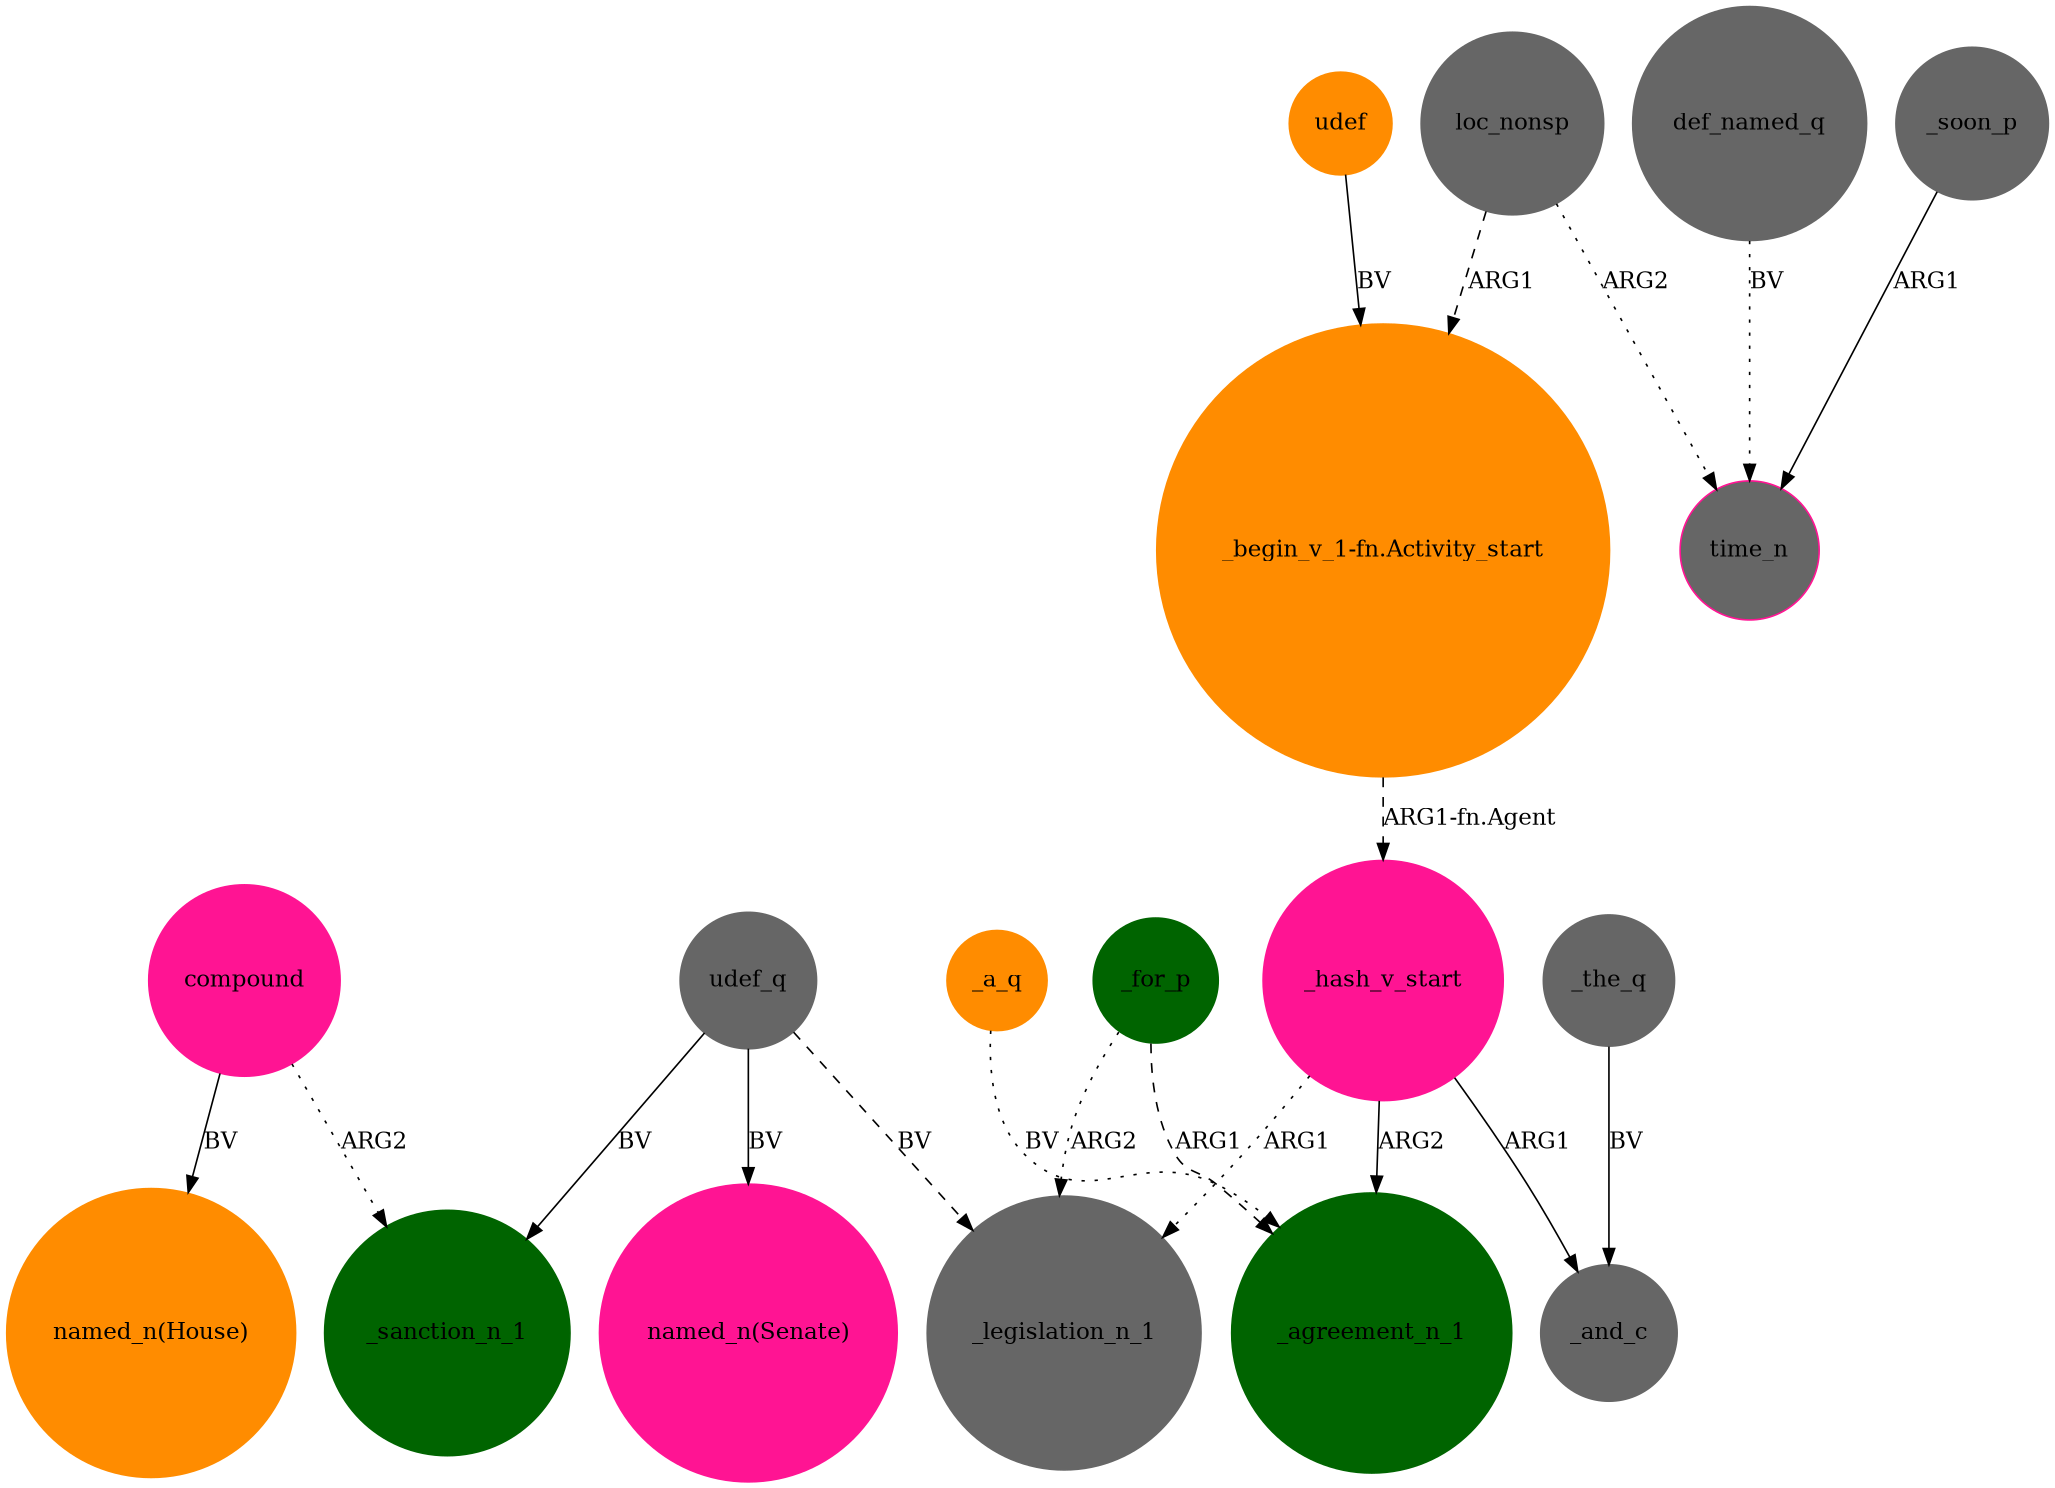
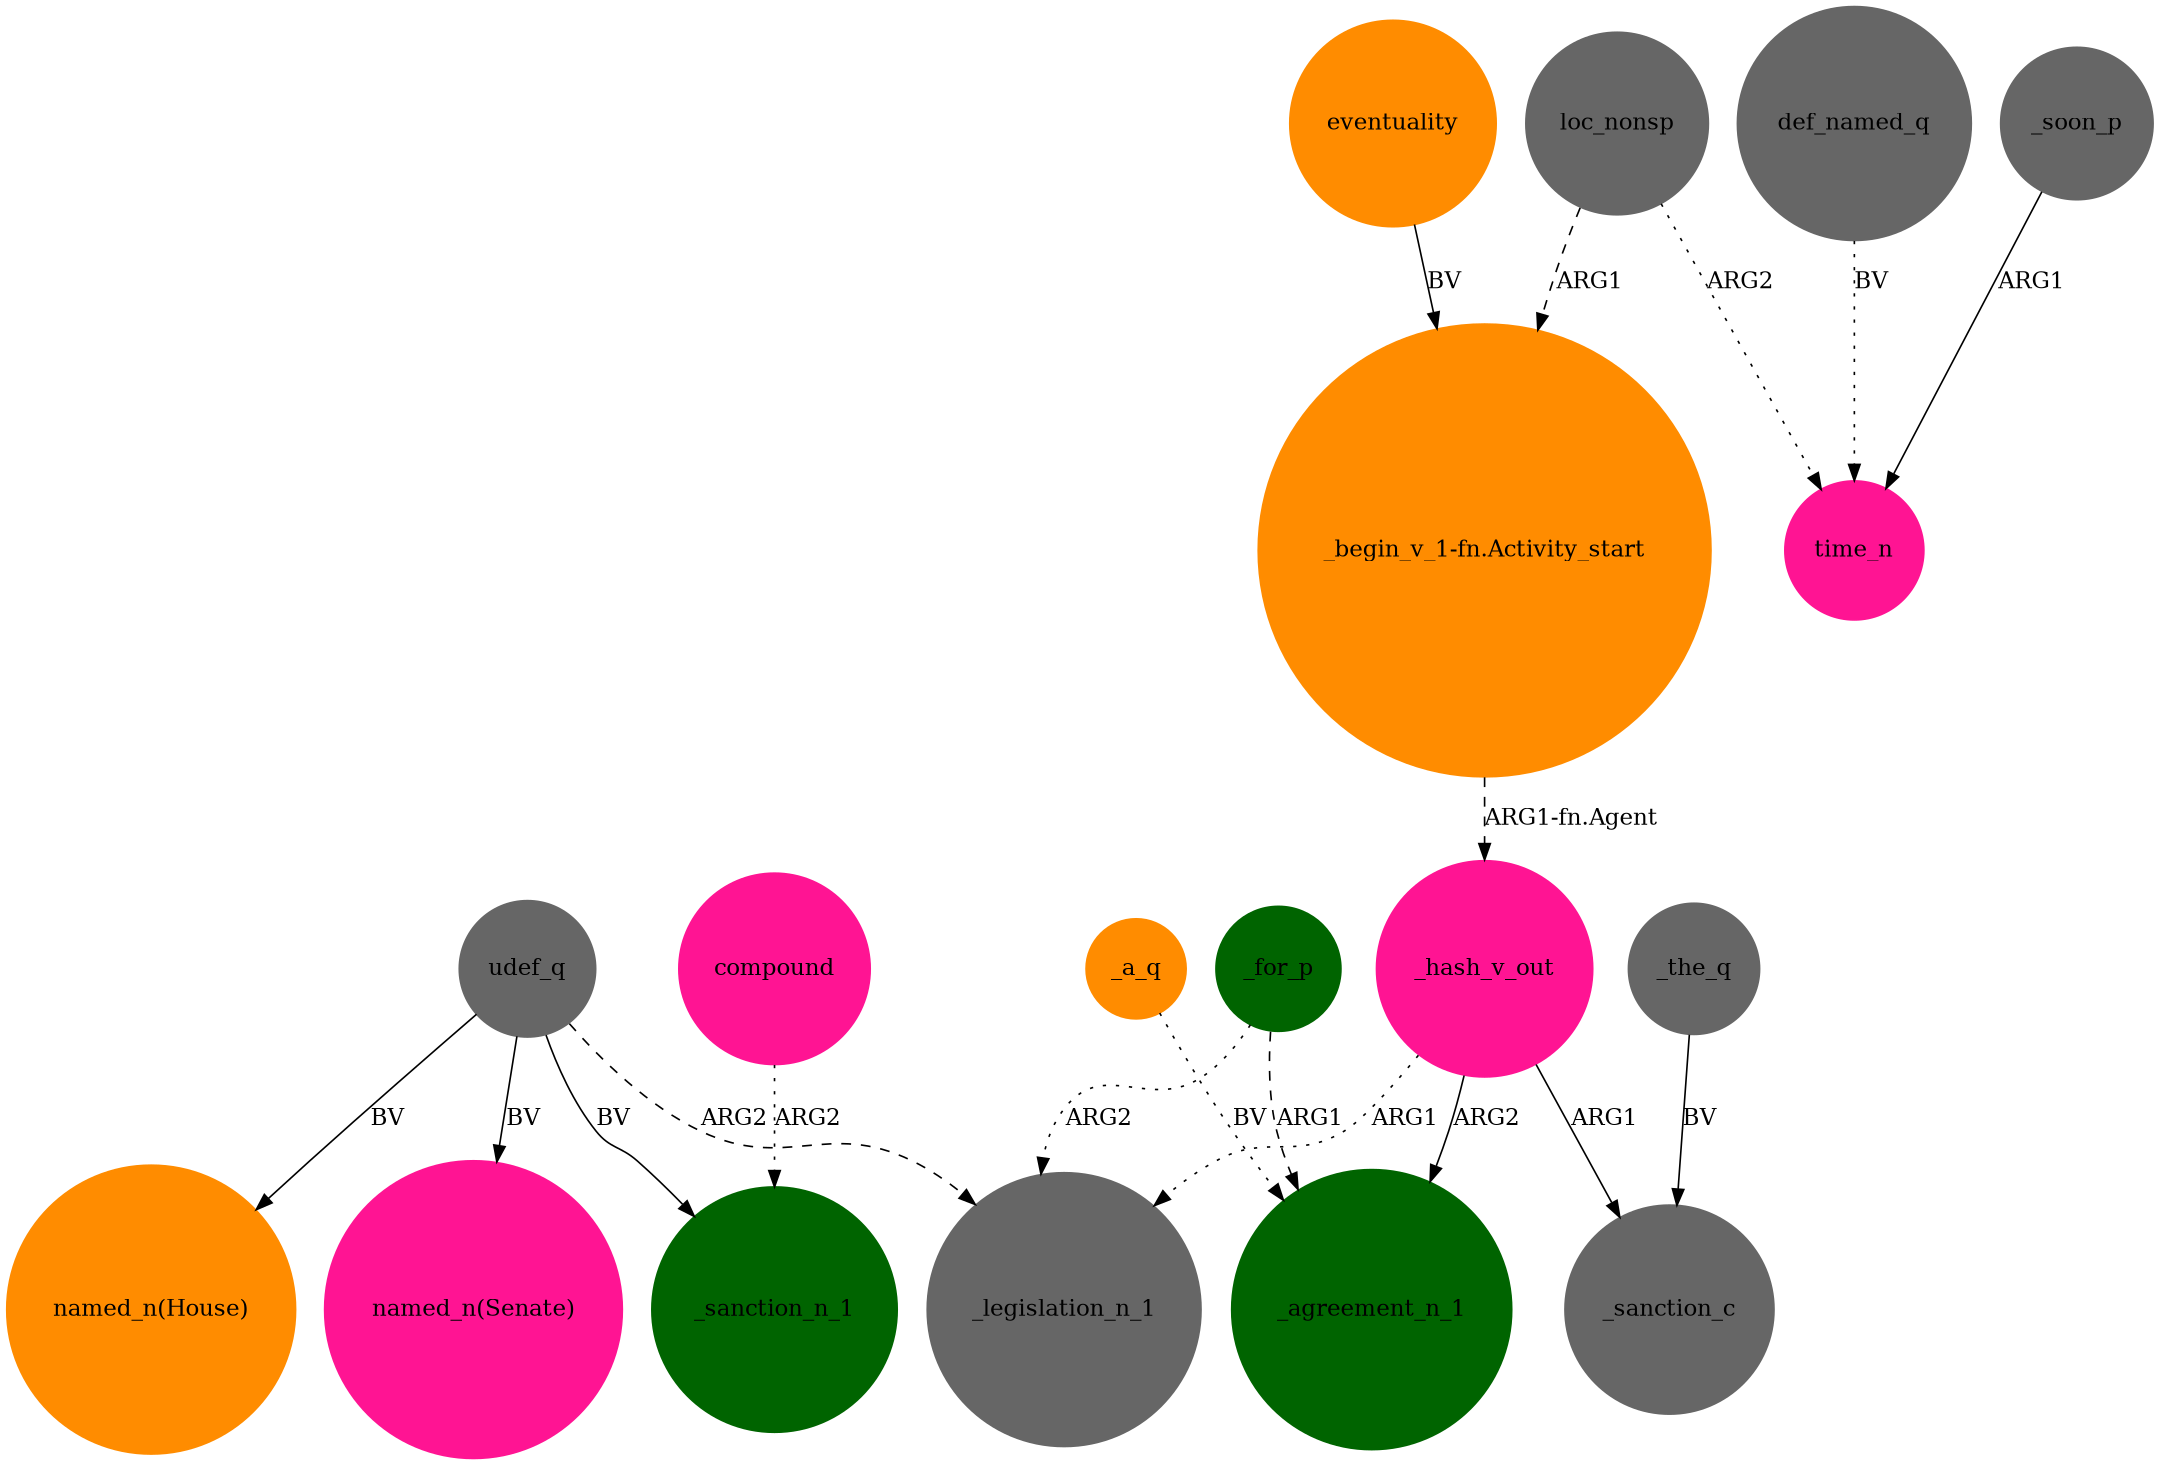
node "udef": label "udef" -> "eventuality"
node "time_n": fillcolor gray40 -> deeppink
node "_hash_v_start": label "_hash_v_start" -> "_hash_v_out"
edge "compound" -> "named_n(House)": now "udef_q" -> "named_n(House)"
edge "udef_q" -> "_legislation_n_1": label "BV" -> "ARG2"
node "_and_c": label "_and_c" -> "_sanction_c"
